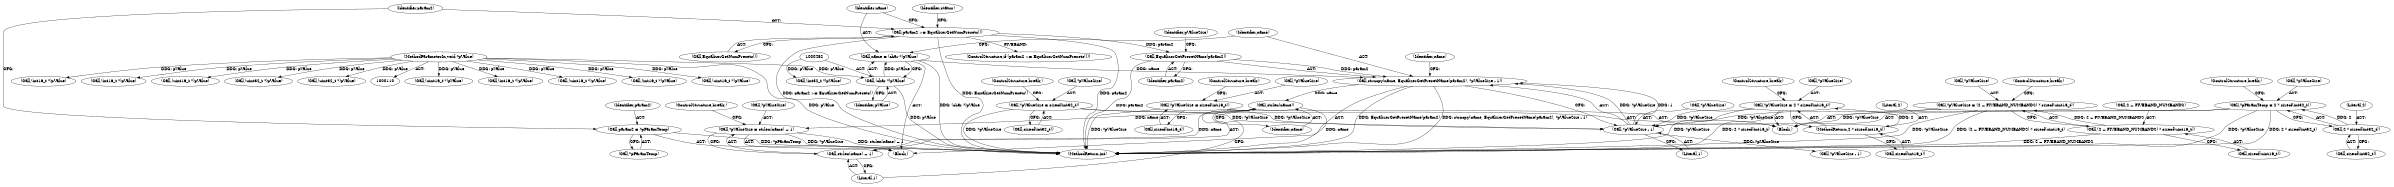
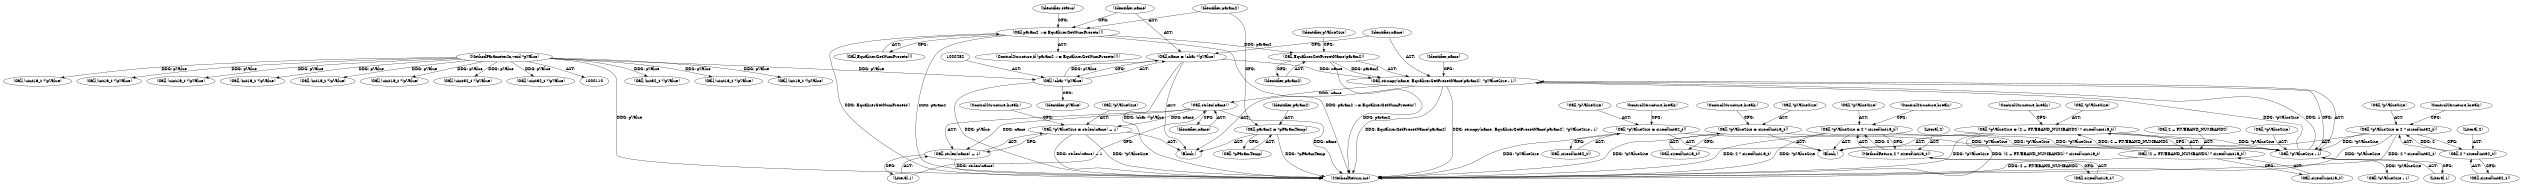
edge "(Call,param2 >= EqualizerGetNumPresets())" -> "(ControlStructure,if (param2 >= EqualizerGetNumPresets()))": label "FIVEBAND: " -> "AST: "
edge "1000482" -> "(Call,(int32_t *)pValue)": now "(MethodParameterIn,void *pValue)" -> "(Call,(int32_t *)pValue)"
edge "(Identifier,pValue)" -> "(Call,(char *)pValue)": removed, label "AST:"
node "(Call,*pParamTemp = 2 * sizeof(int32_t))": label "(Call,*pParamTemp = 2 * sizeof(int32_t))" -> "(Call,*pValueSize = 2 * sizeof(int32_t))"
edge "(Call,strlen(name) + 1)" -> "(MethodReturn,int)": added, label "DDG: strlen(name)"
